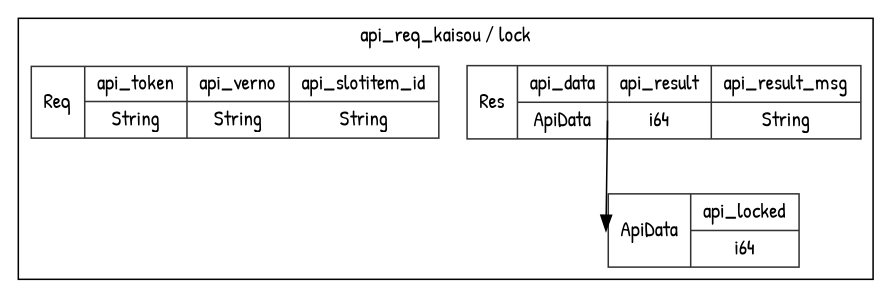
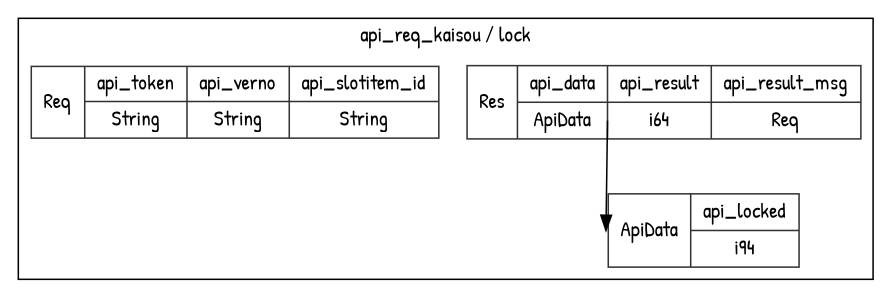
node "Res": text "String" -> "Req"
node "ApiData": text "i64" -> "i94"
